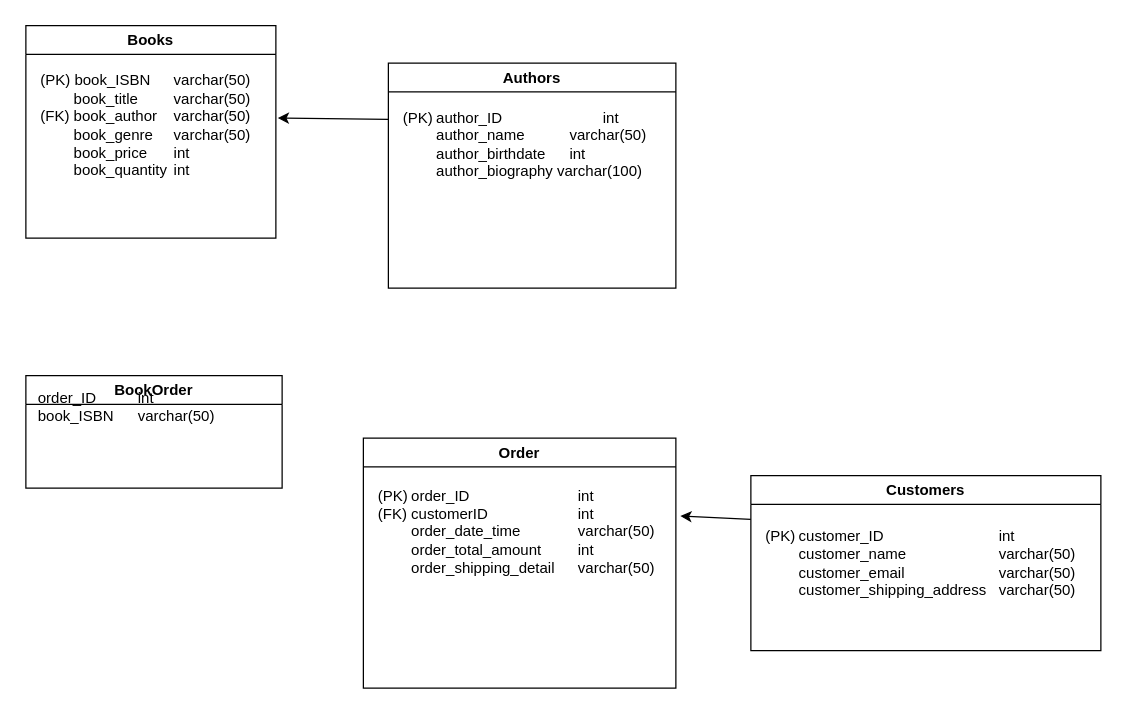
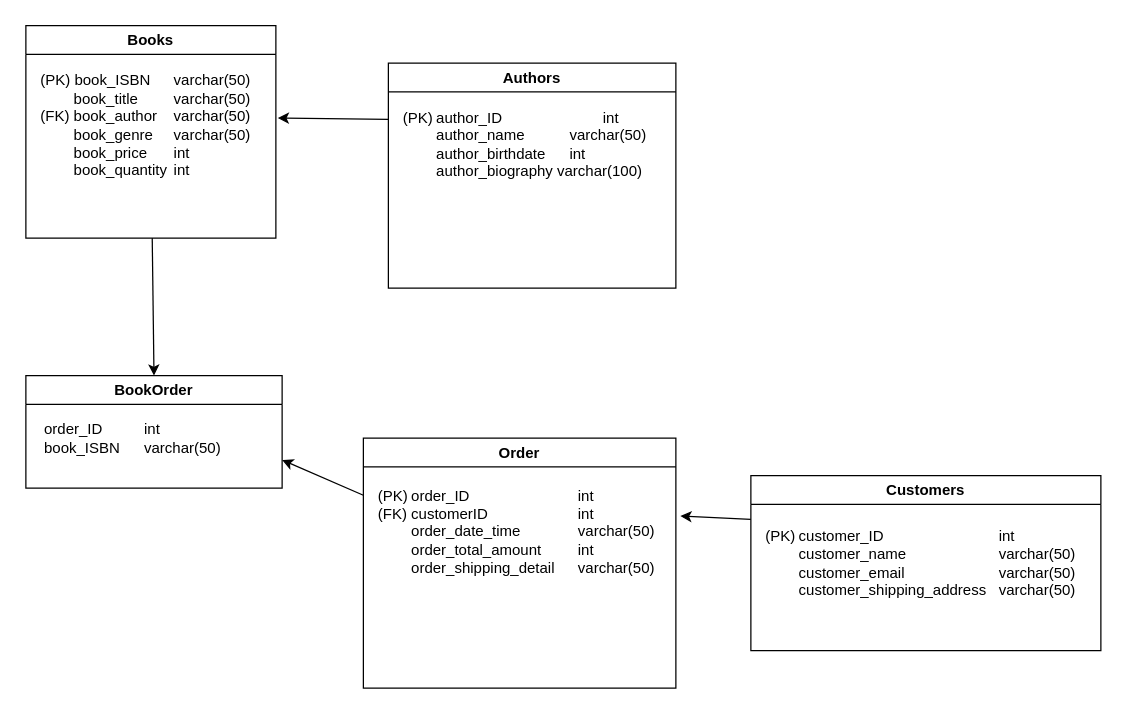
edge "Books" -> "BookOrder": added
node "order_ID int book_ISBN varchar(50)": moved (148, 407) -> (154, 438)
edge "Order" -> "BookOrder": added
